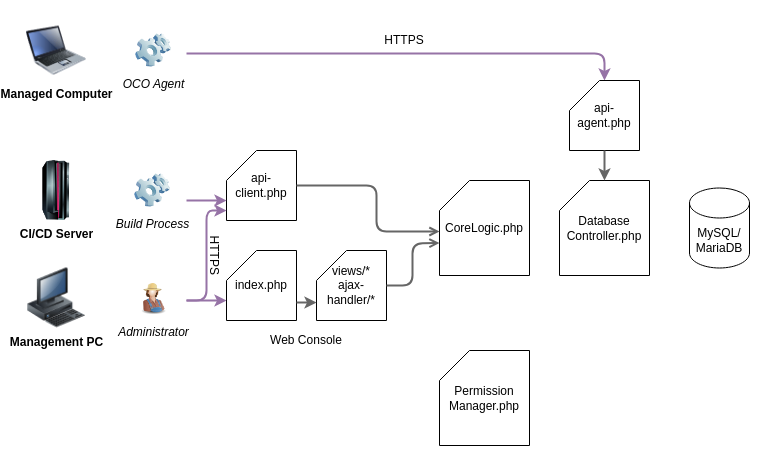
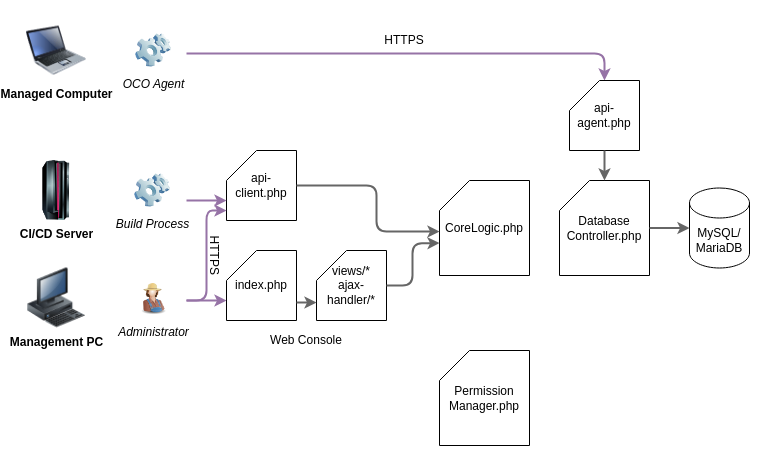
edge "Database Controller.php" -> "MySQL/ MariaDB": added
edge "api-client.php" -> "CoreLogic.php": arrowhead open -> classic
edge "views/* ajax-handler/*" -> "CoreLogic.php": arrowhead open -> classic
